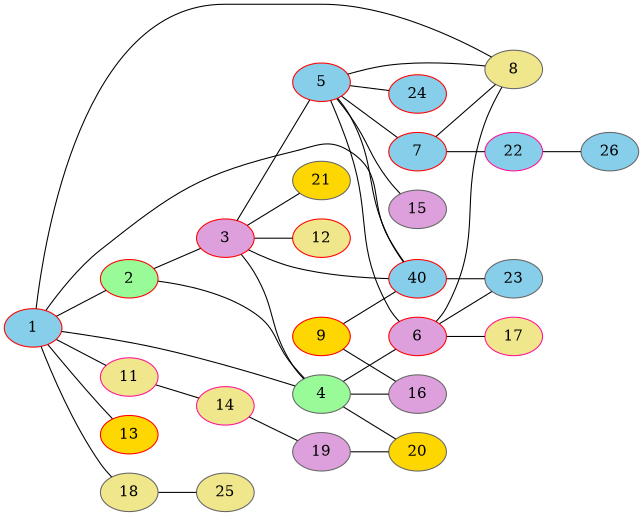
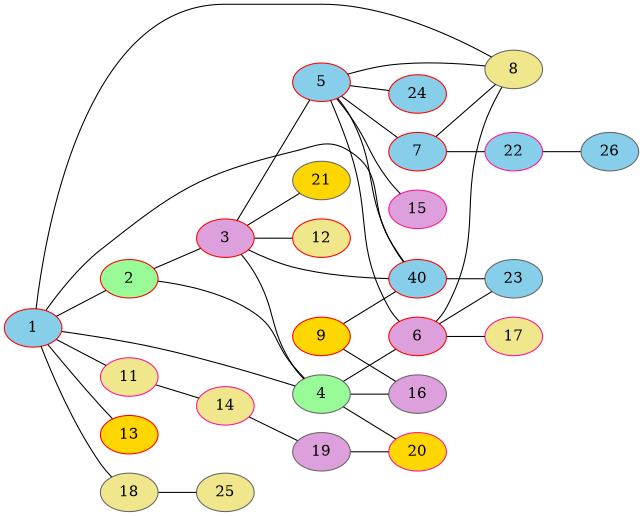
node "15": color gray40 -> deeppink
node "20": color gray40 -> deeppink
